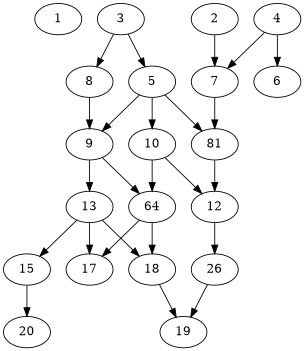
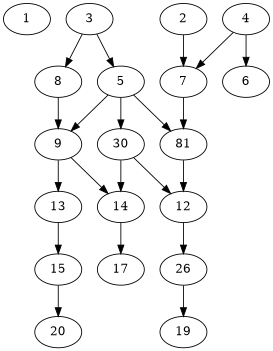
node "10": label "10" -> "30"
node "64": label "64" -> "14"
edge "13" -> "17": removed
node "18": removed
